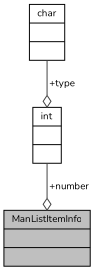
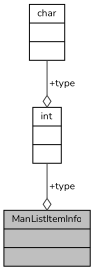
edge "int" -> "ManListItemInfo": label " +number" -> " +type"
